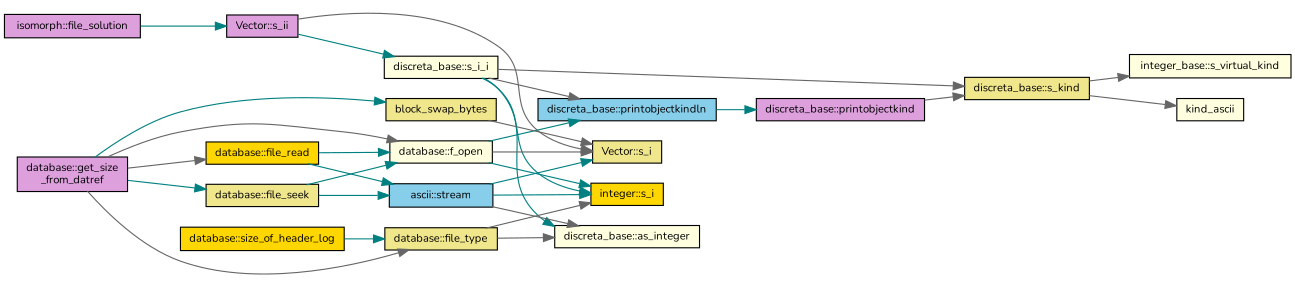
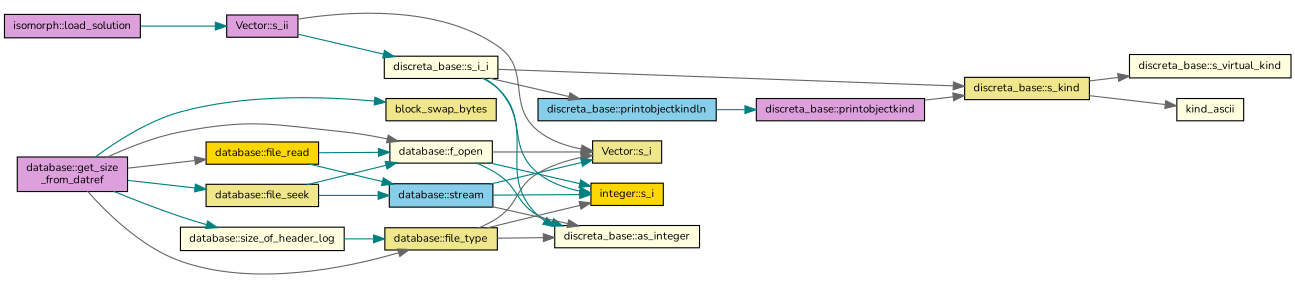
node "isomorph::file_solution": label "isomorph::file_solution" -> "isomorph::load_solution"
node "integer_base::s_virtual_kind": label "integer_base::s_virtual_kind" -> "discreta_base::s_virtual_kind"
edge "block_swap_bytes" -> "Vector::s_i": now "database::file_type" -> "Vector::s_i"
edge "database::f_open" -> "discreta_base::printobjectkindln": now "database::f_open" -> "discreta_base::as_integer"
node "ascii::stream": label "ascii::stream" -> "database::stream"
edge "database::get_size _from_datref" -> "database::size_of_header_log": added
node "database::size_of_header_log": fillcolor gold -> lightyellow
